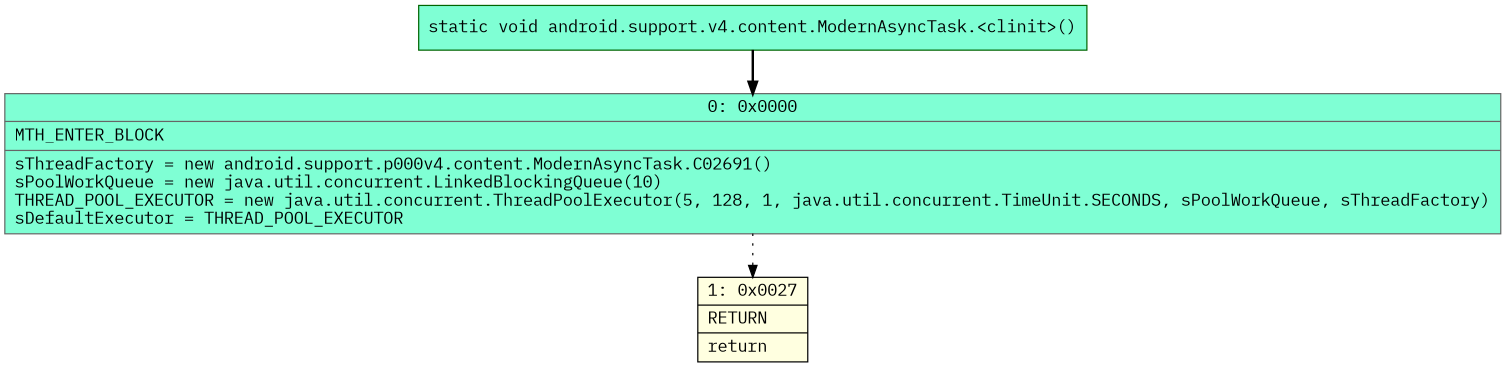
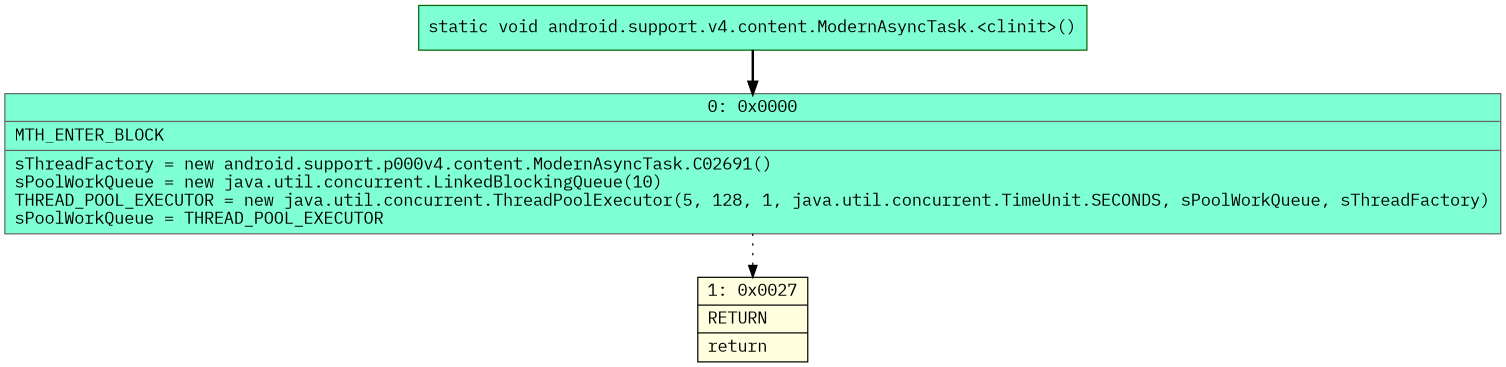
node "0: 0x0000": text "sDefaultExecutor = THREAD_POOL_EXECUTOR" -> "sPoolWorkQueue = THREAD_POOL_EXECUTOR"
